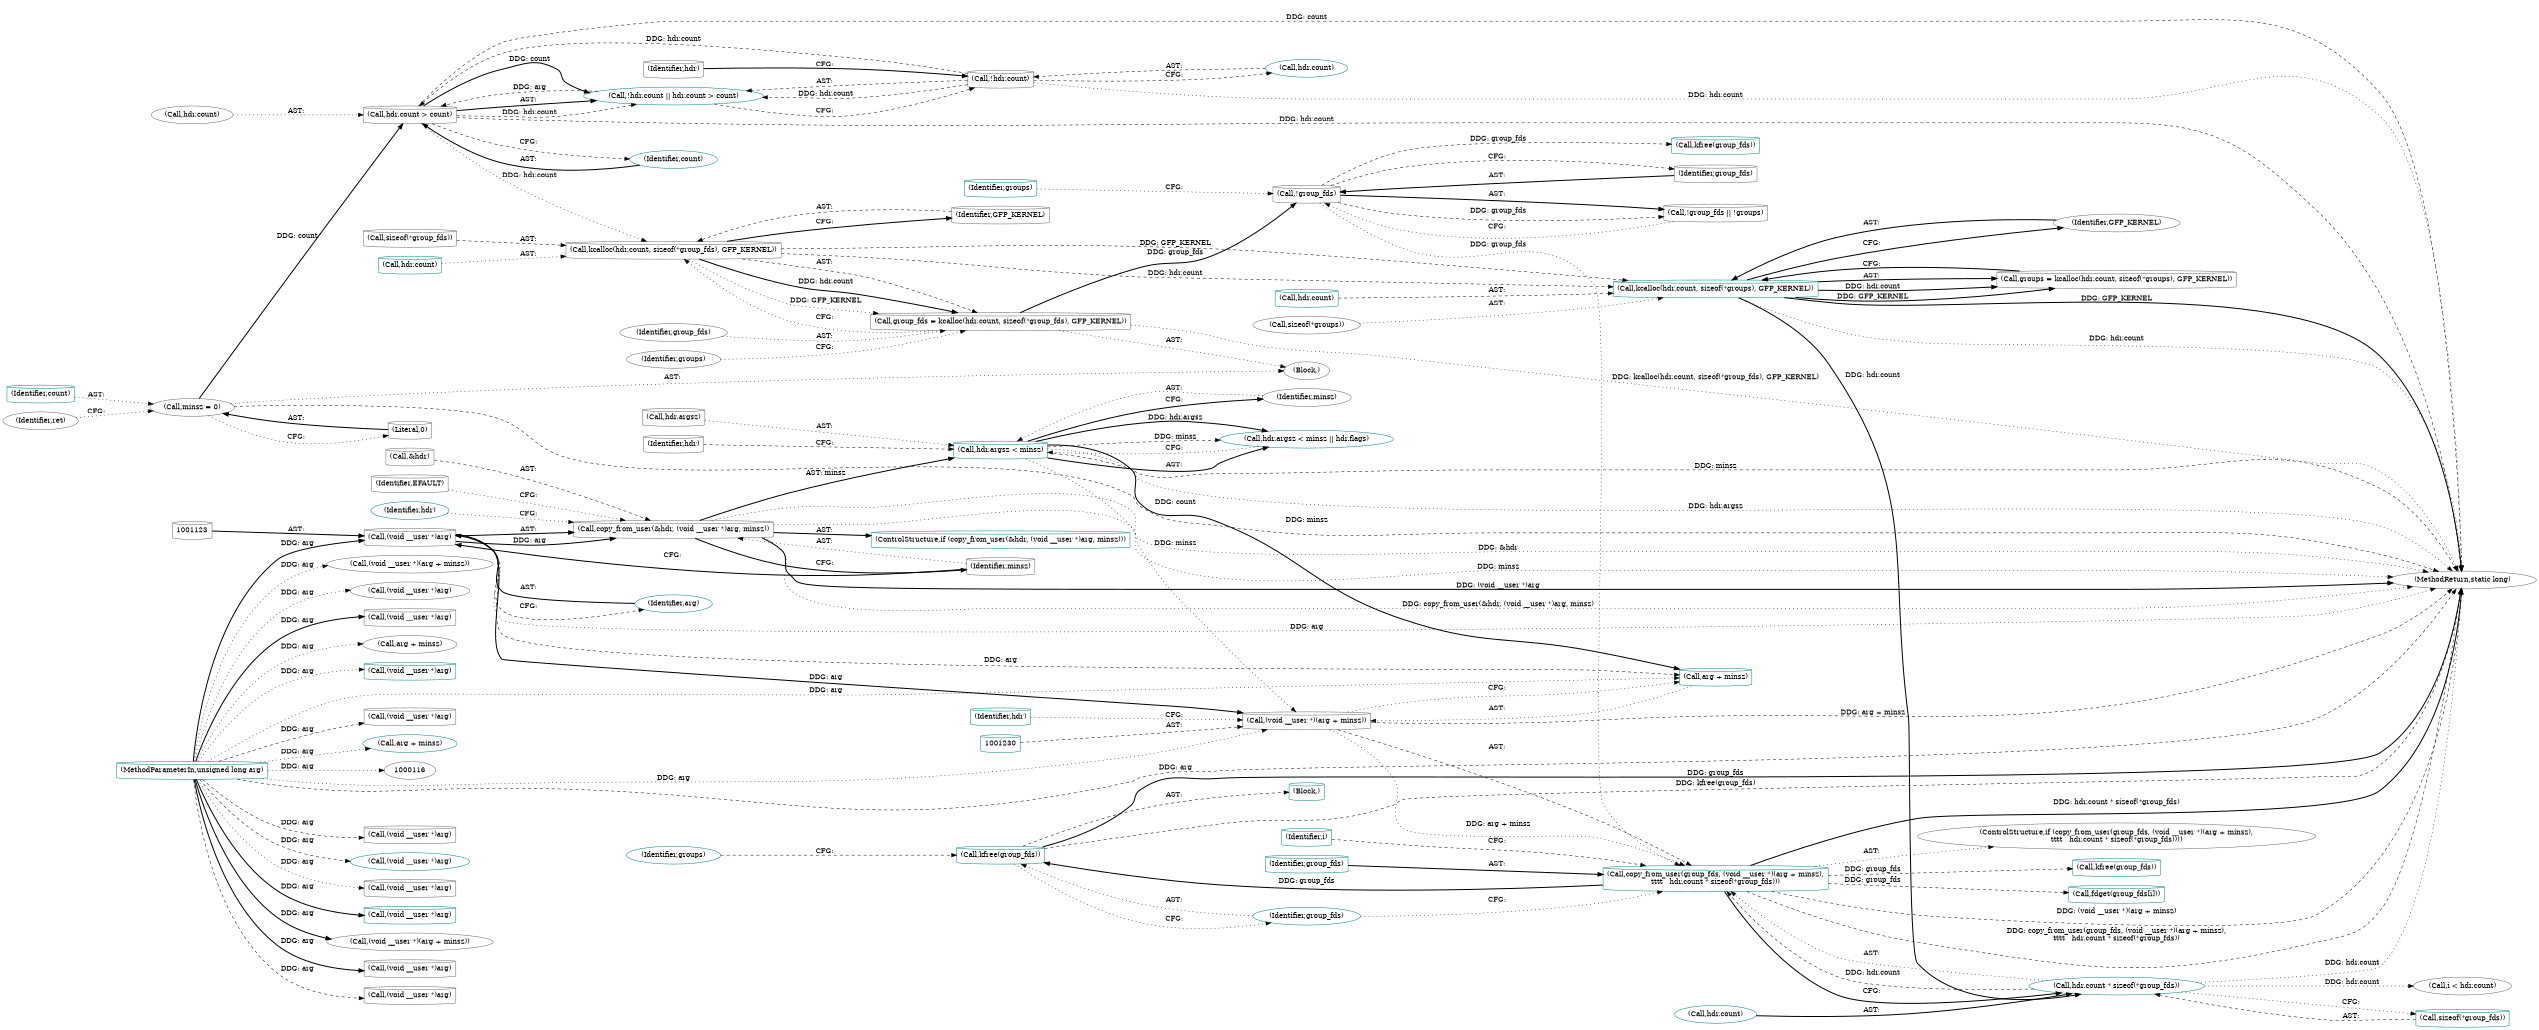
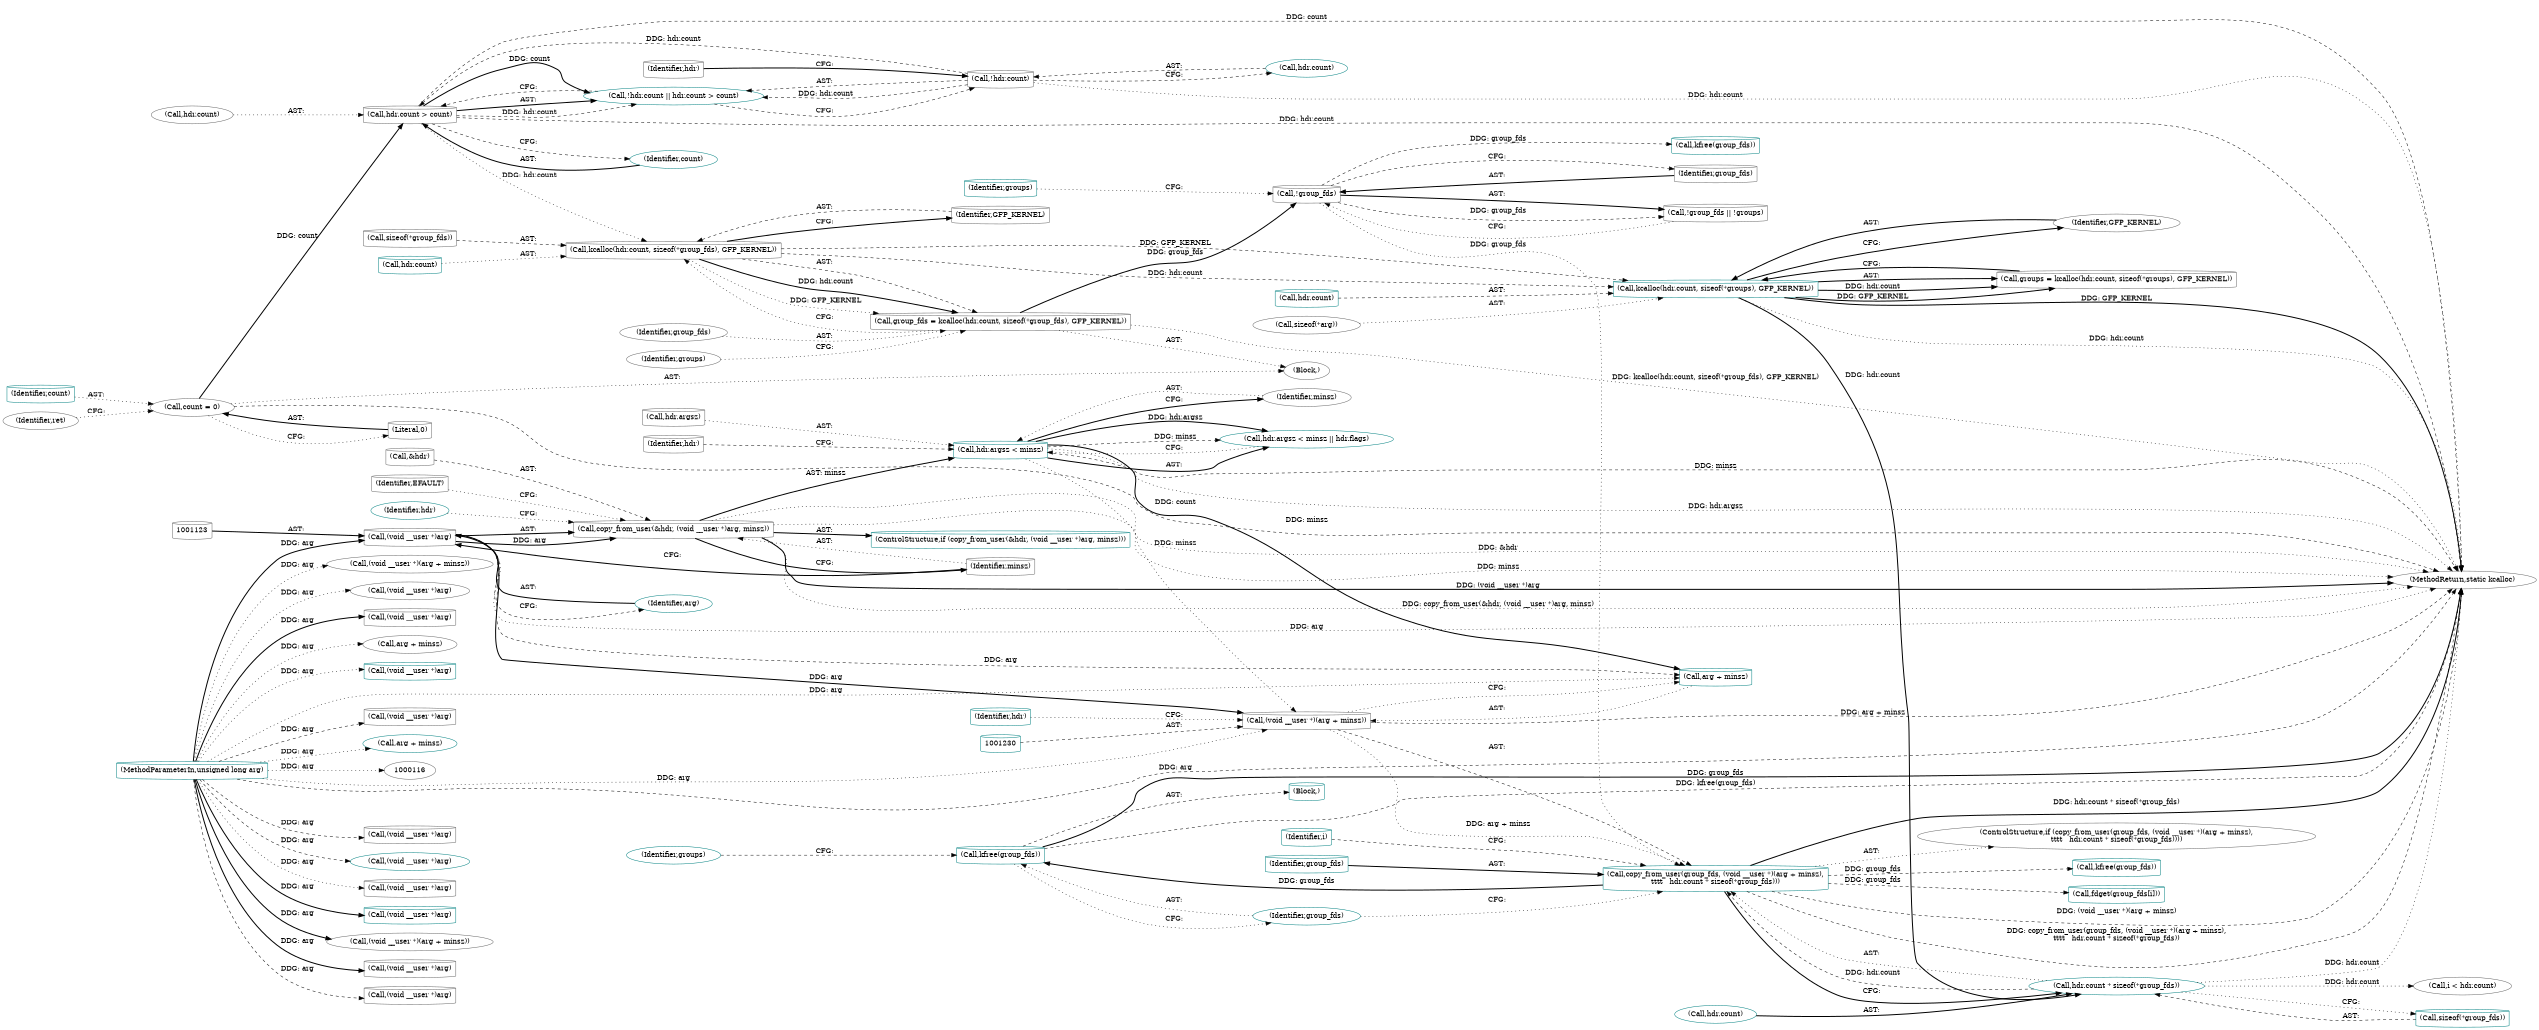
edge "(Call,!hdr.count || hdr.count > count)" -> "(Call,hdr.count > count)": label "DDG: arg" -> "CFG: "
node "(Call,sizeof(*groups))": label "(Call,sizeof(*groups))" -> "(Call,sizeof(*arg))"
node "(Call,minsz = 0)": label "(Call,minsz = 0)" -> "(Call,count = 0)"
node "(MethodReturn,static long)": label "(MethodReturn,static long)" -> "(MethodReturn,static kcalloc)"
